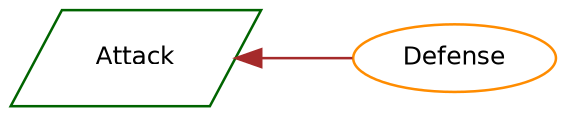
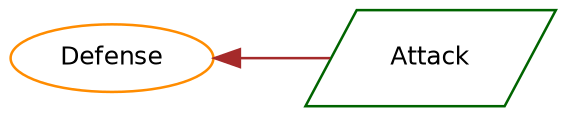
edge "Defense" -> "Attack": reversed
